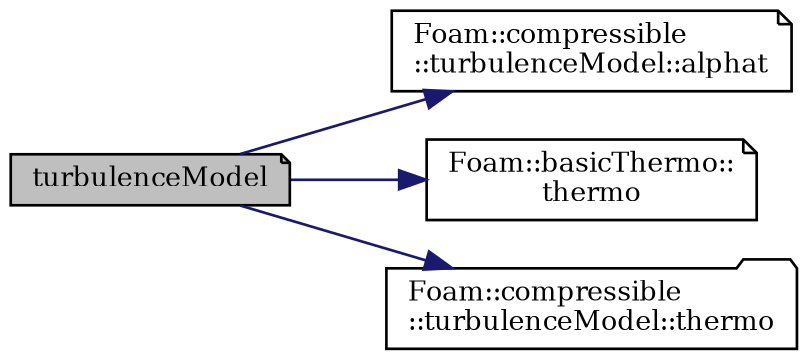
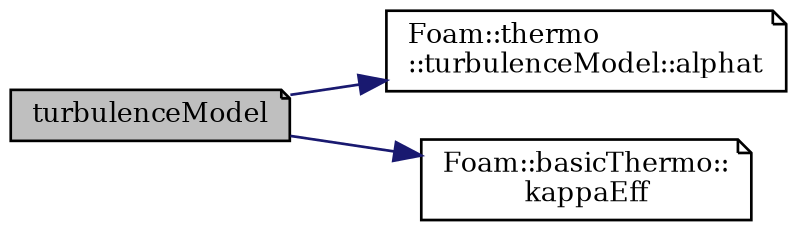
node "Foam::compressible ::turbulenceModel::alphat": label "Foam::compressible ::turbulenceModel::alphat" -> "Foam::thermo ::turbulenceModel::alphat"
node "Foam::basicThermo:: thermo": label "Foam::basicThermo:: thermo" -> "Foam::basicThermo:: kappaEff"
node "Foam::compressible ::turbulenceModel::thermo": removed
